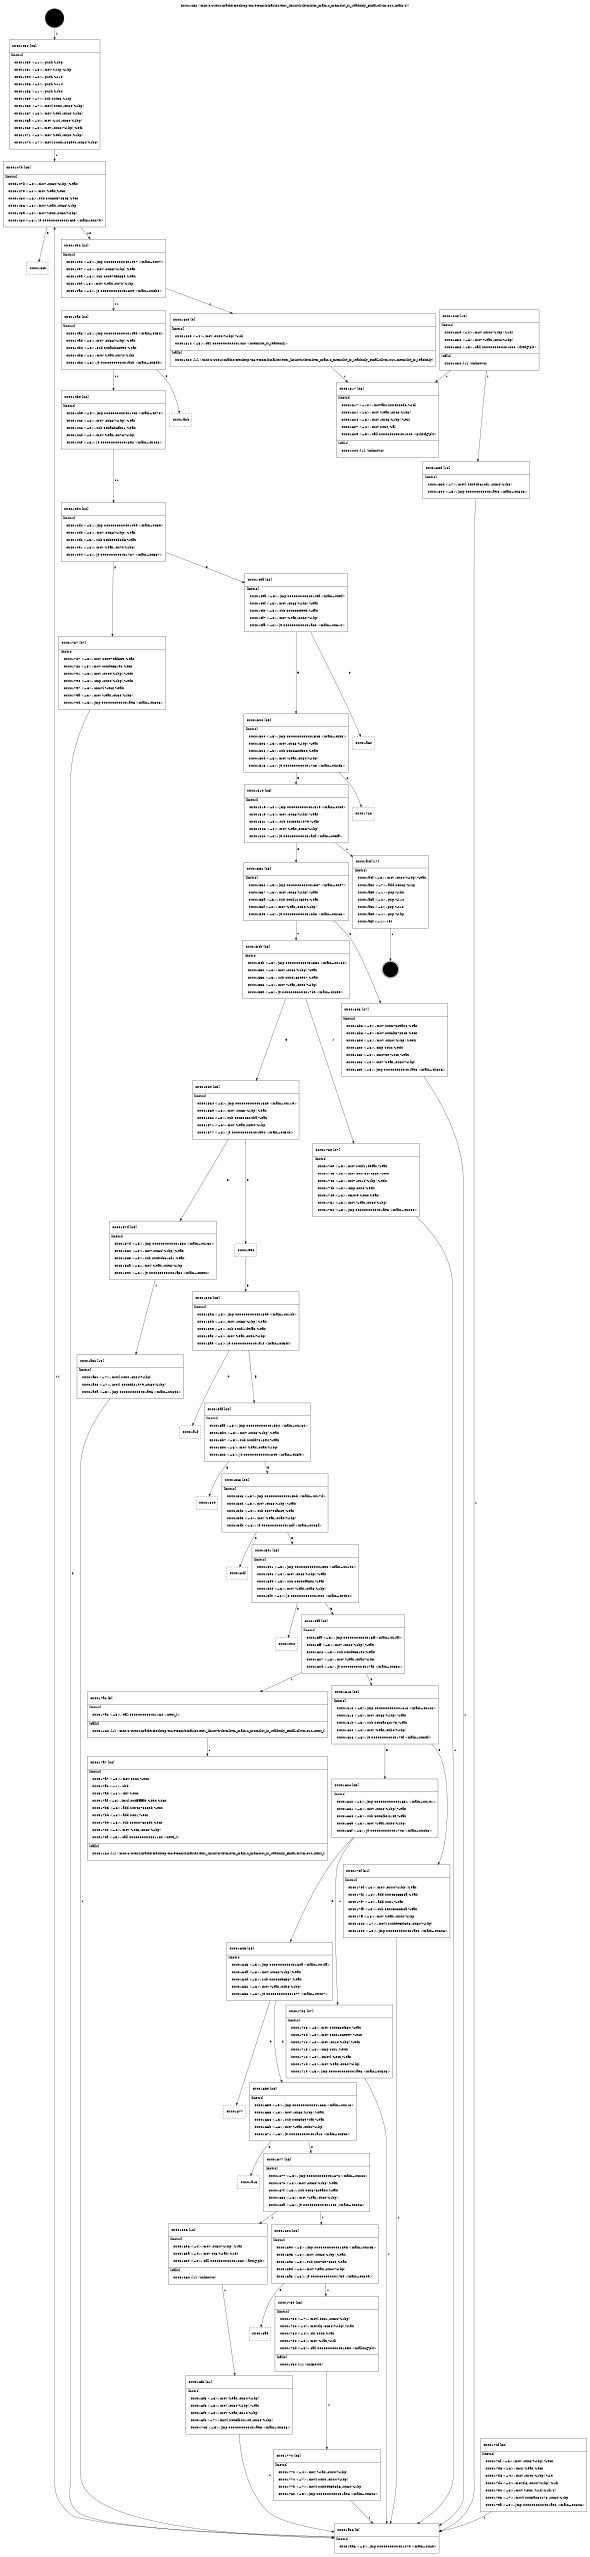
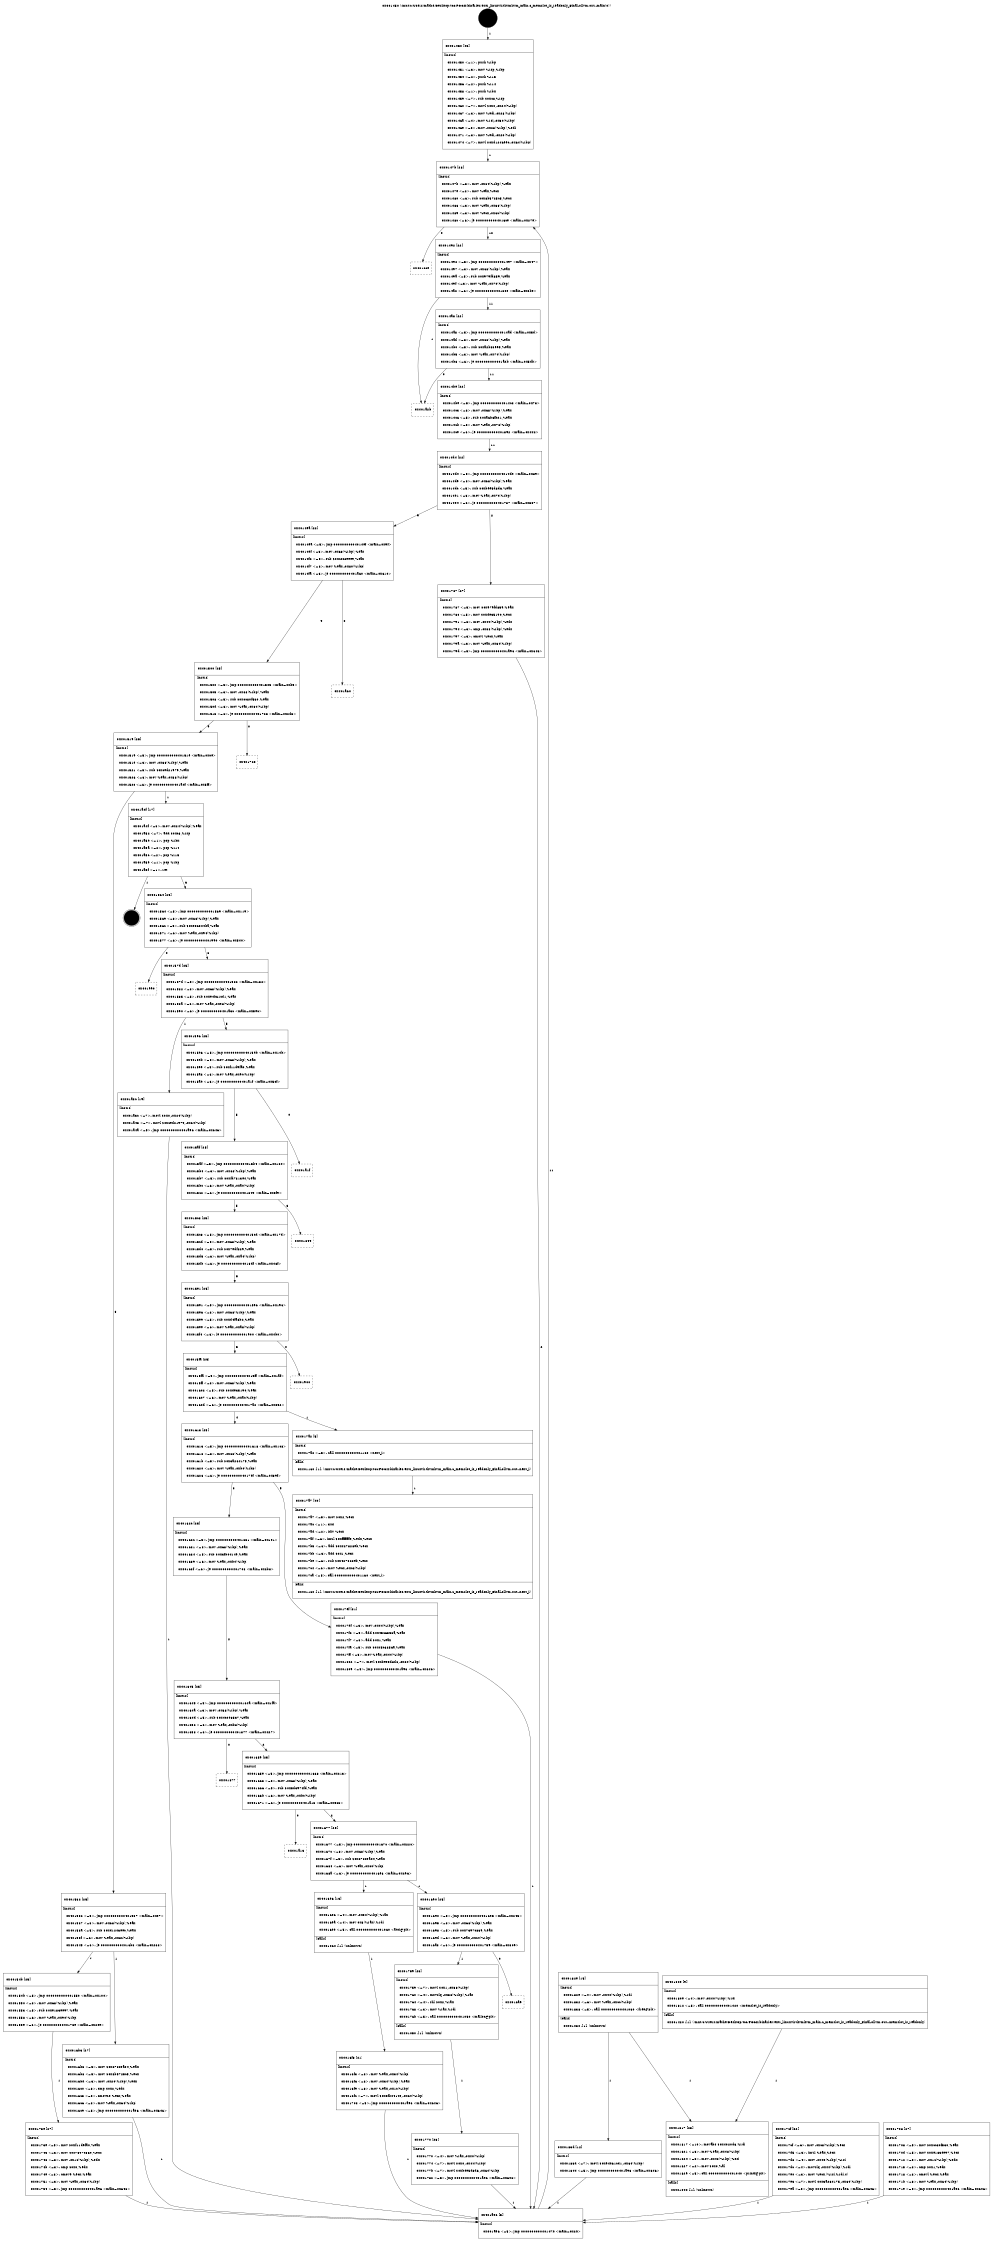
edge "0x401492 [22]" -> "0x40180e [9]": now "0x401492 [22]" -> "0x401a2b"
edge "0x401532 [25]" -> "0x4016b3 [27]": label " 0" -> " 1"
edge "0x40154b [25]" -> "0x401564 [25]": now "0x401a4f [17]" -> "0x401564 [25]"
edge "0x401990" -> "0x401596 [25]": now "0x40157d [25]" -> "0x401596 [25]"
node "0x4018df": removed
edge "0x40162c [25]" -> "0x401708 [27]": removed, label "1"
